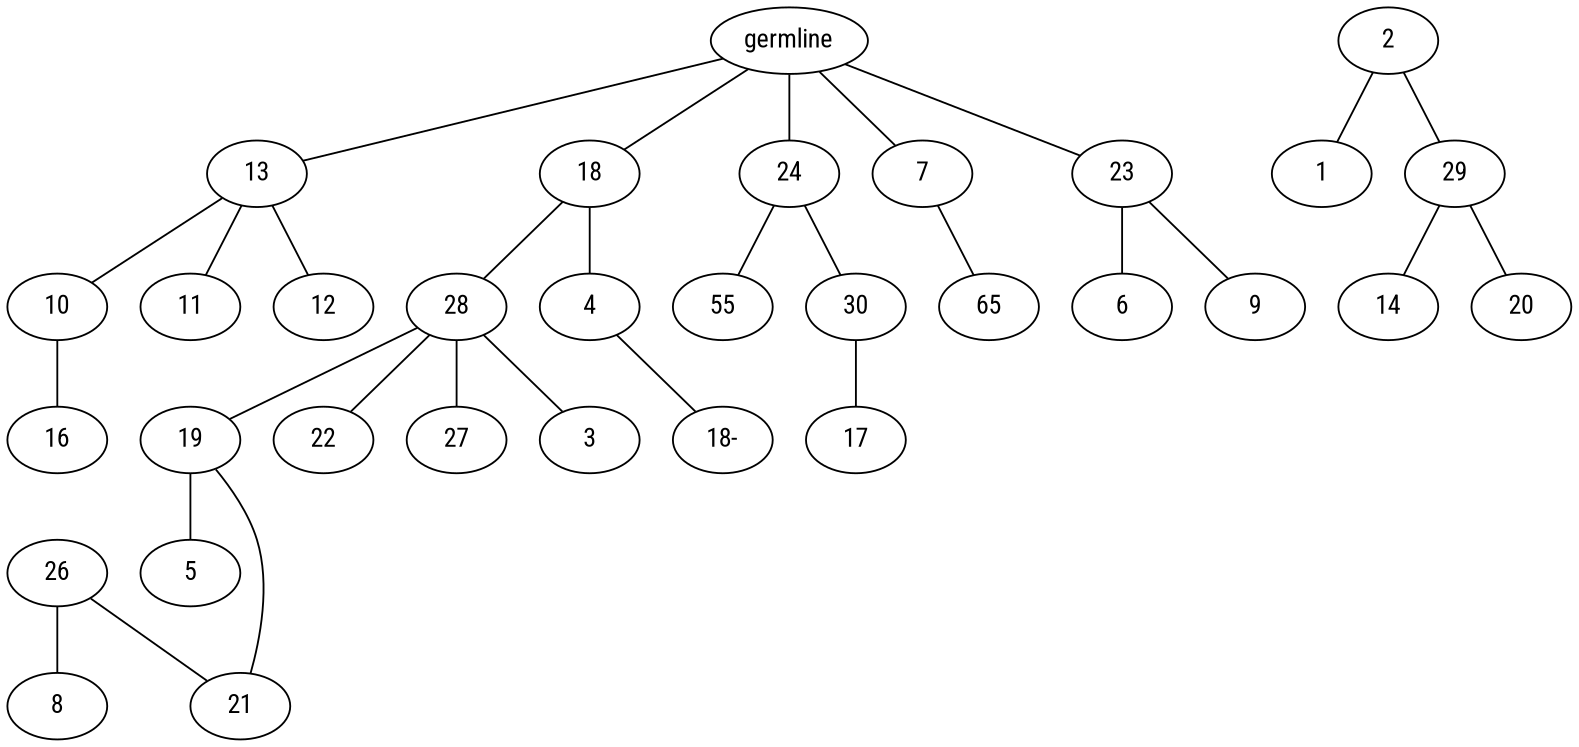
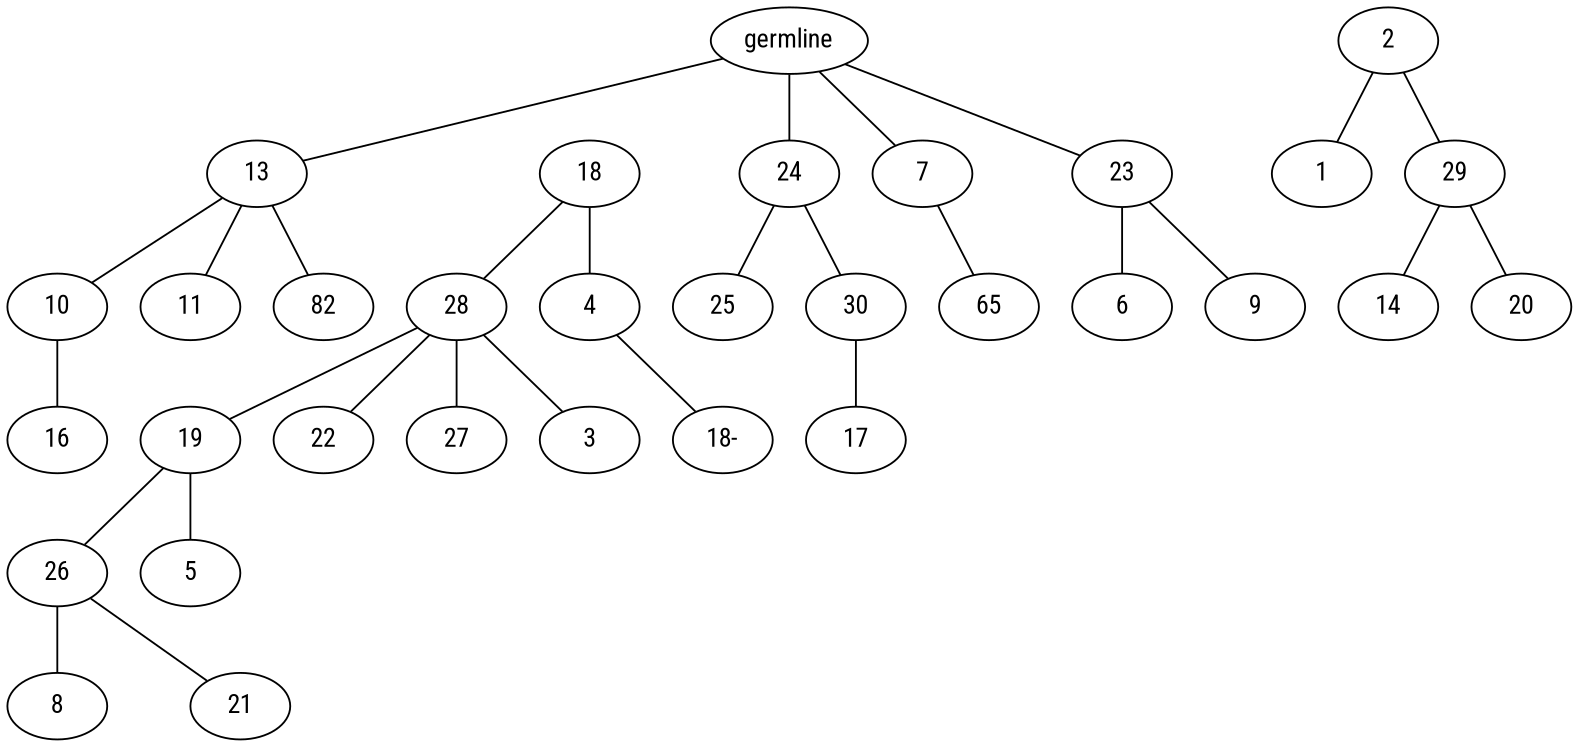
edge "germline" -- "18": removed
node "12": label "12" -> "82"
node "55": label "55" -> "25"
edge "19" -- "21": now "19" -- "26"
